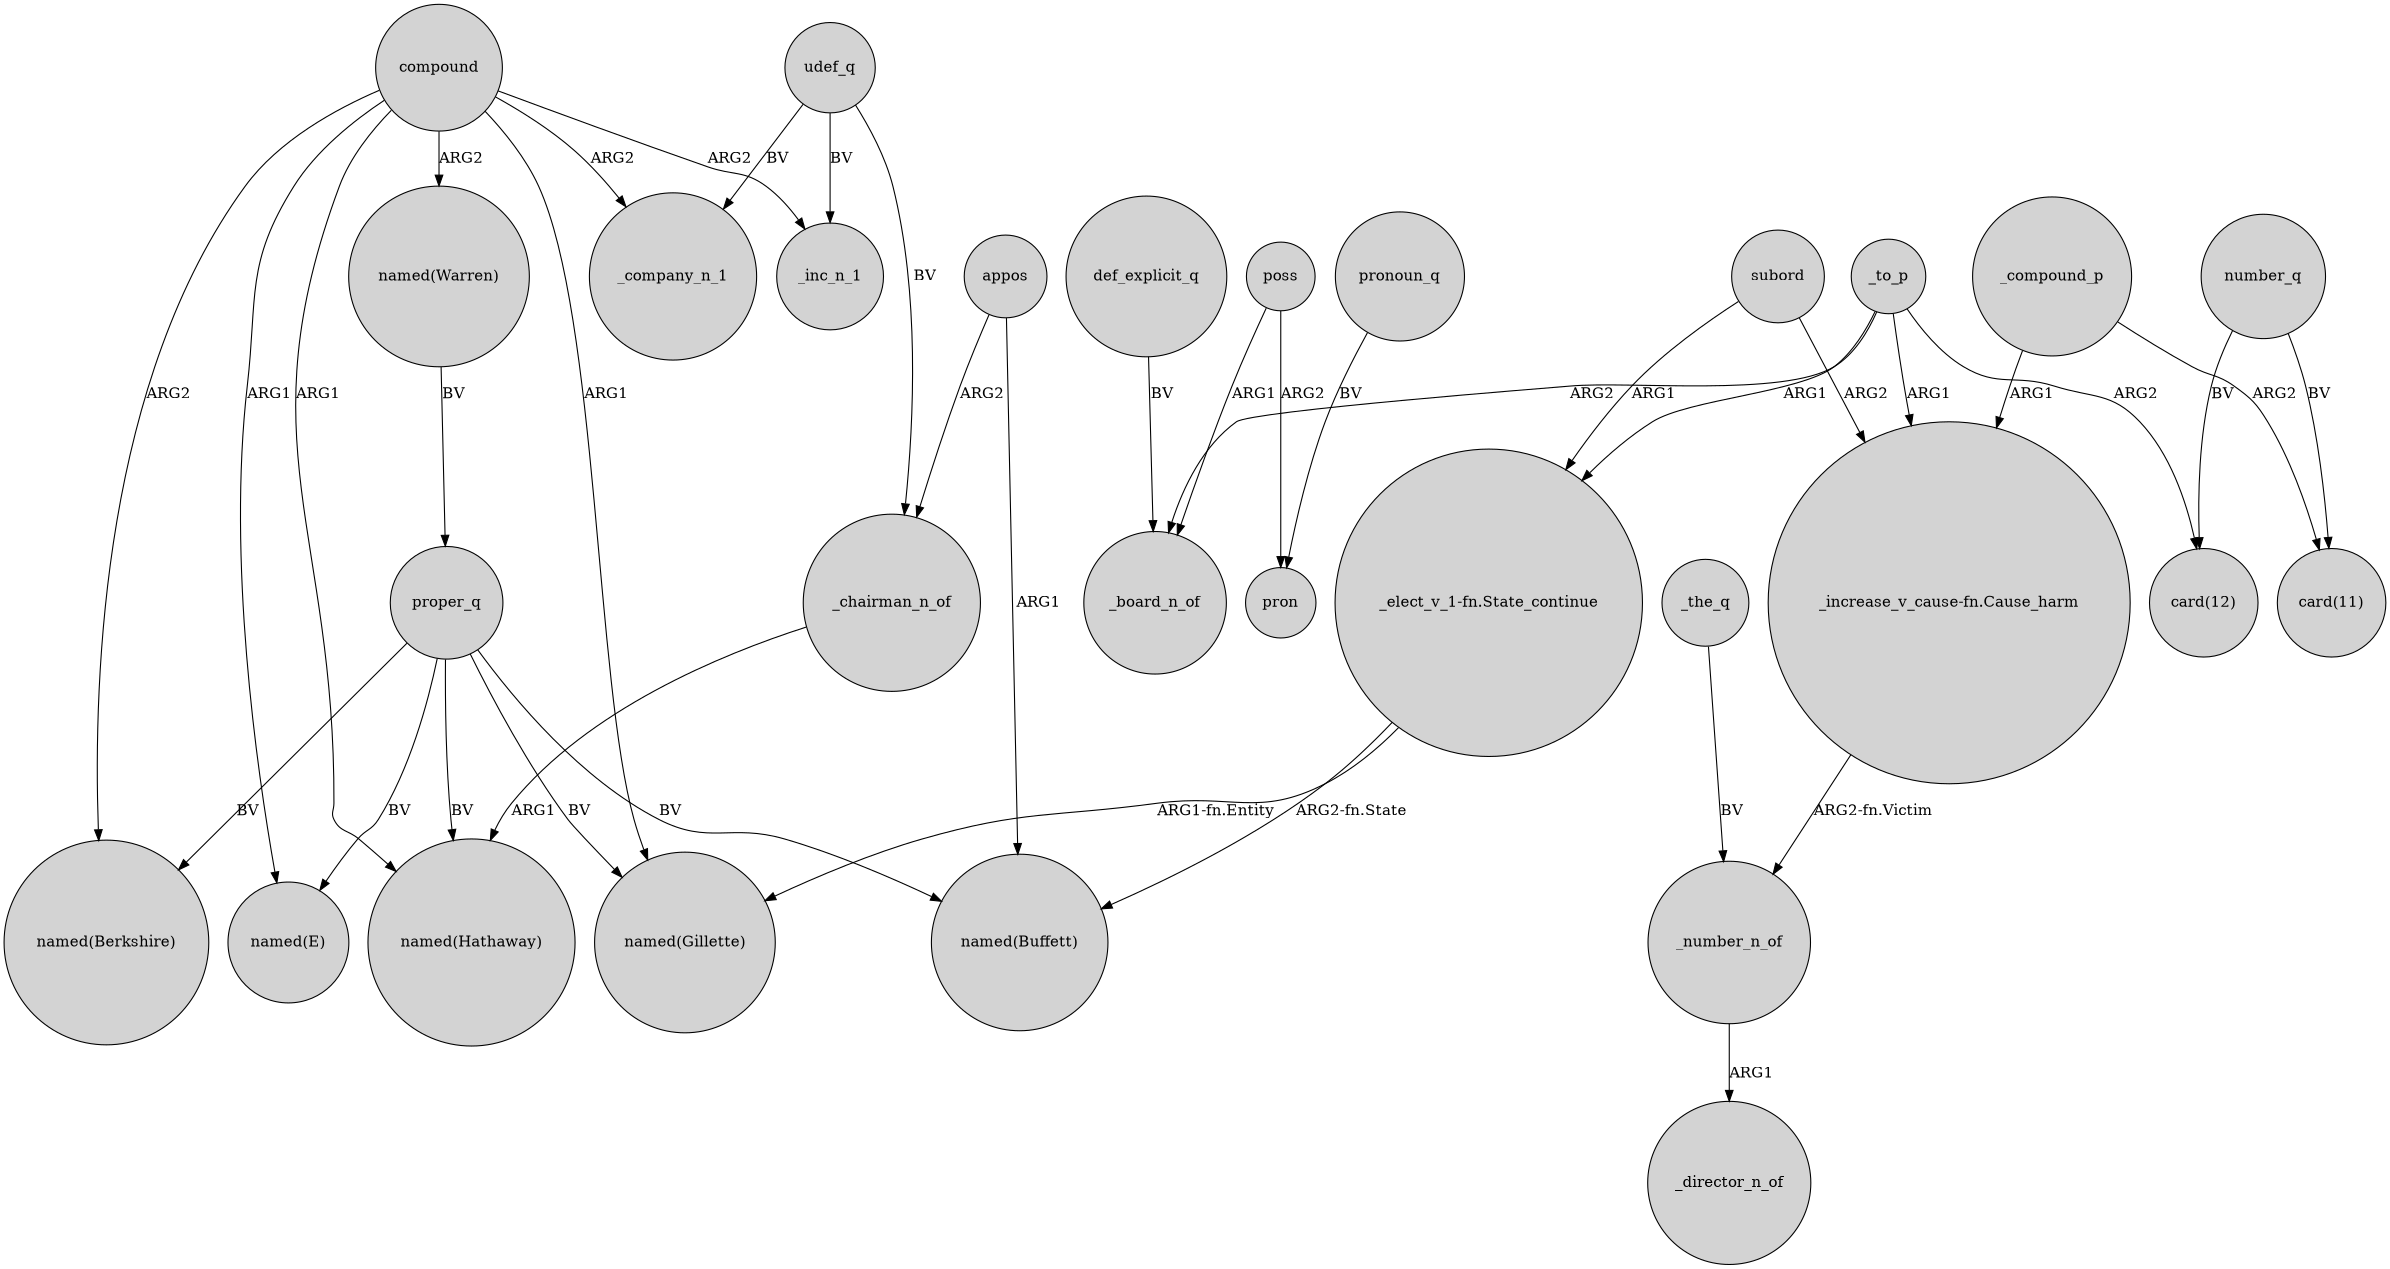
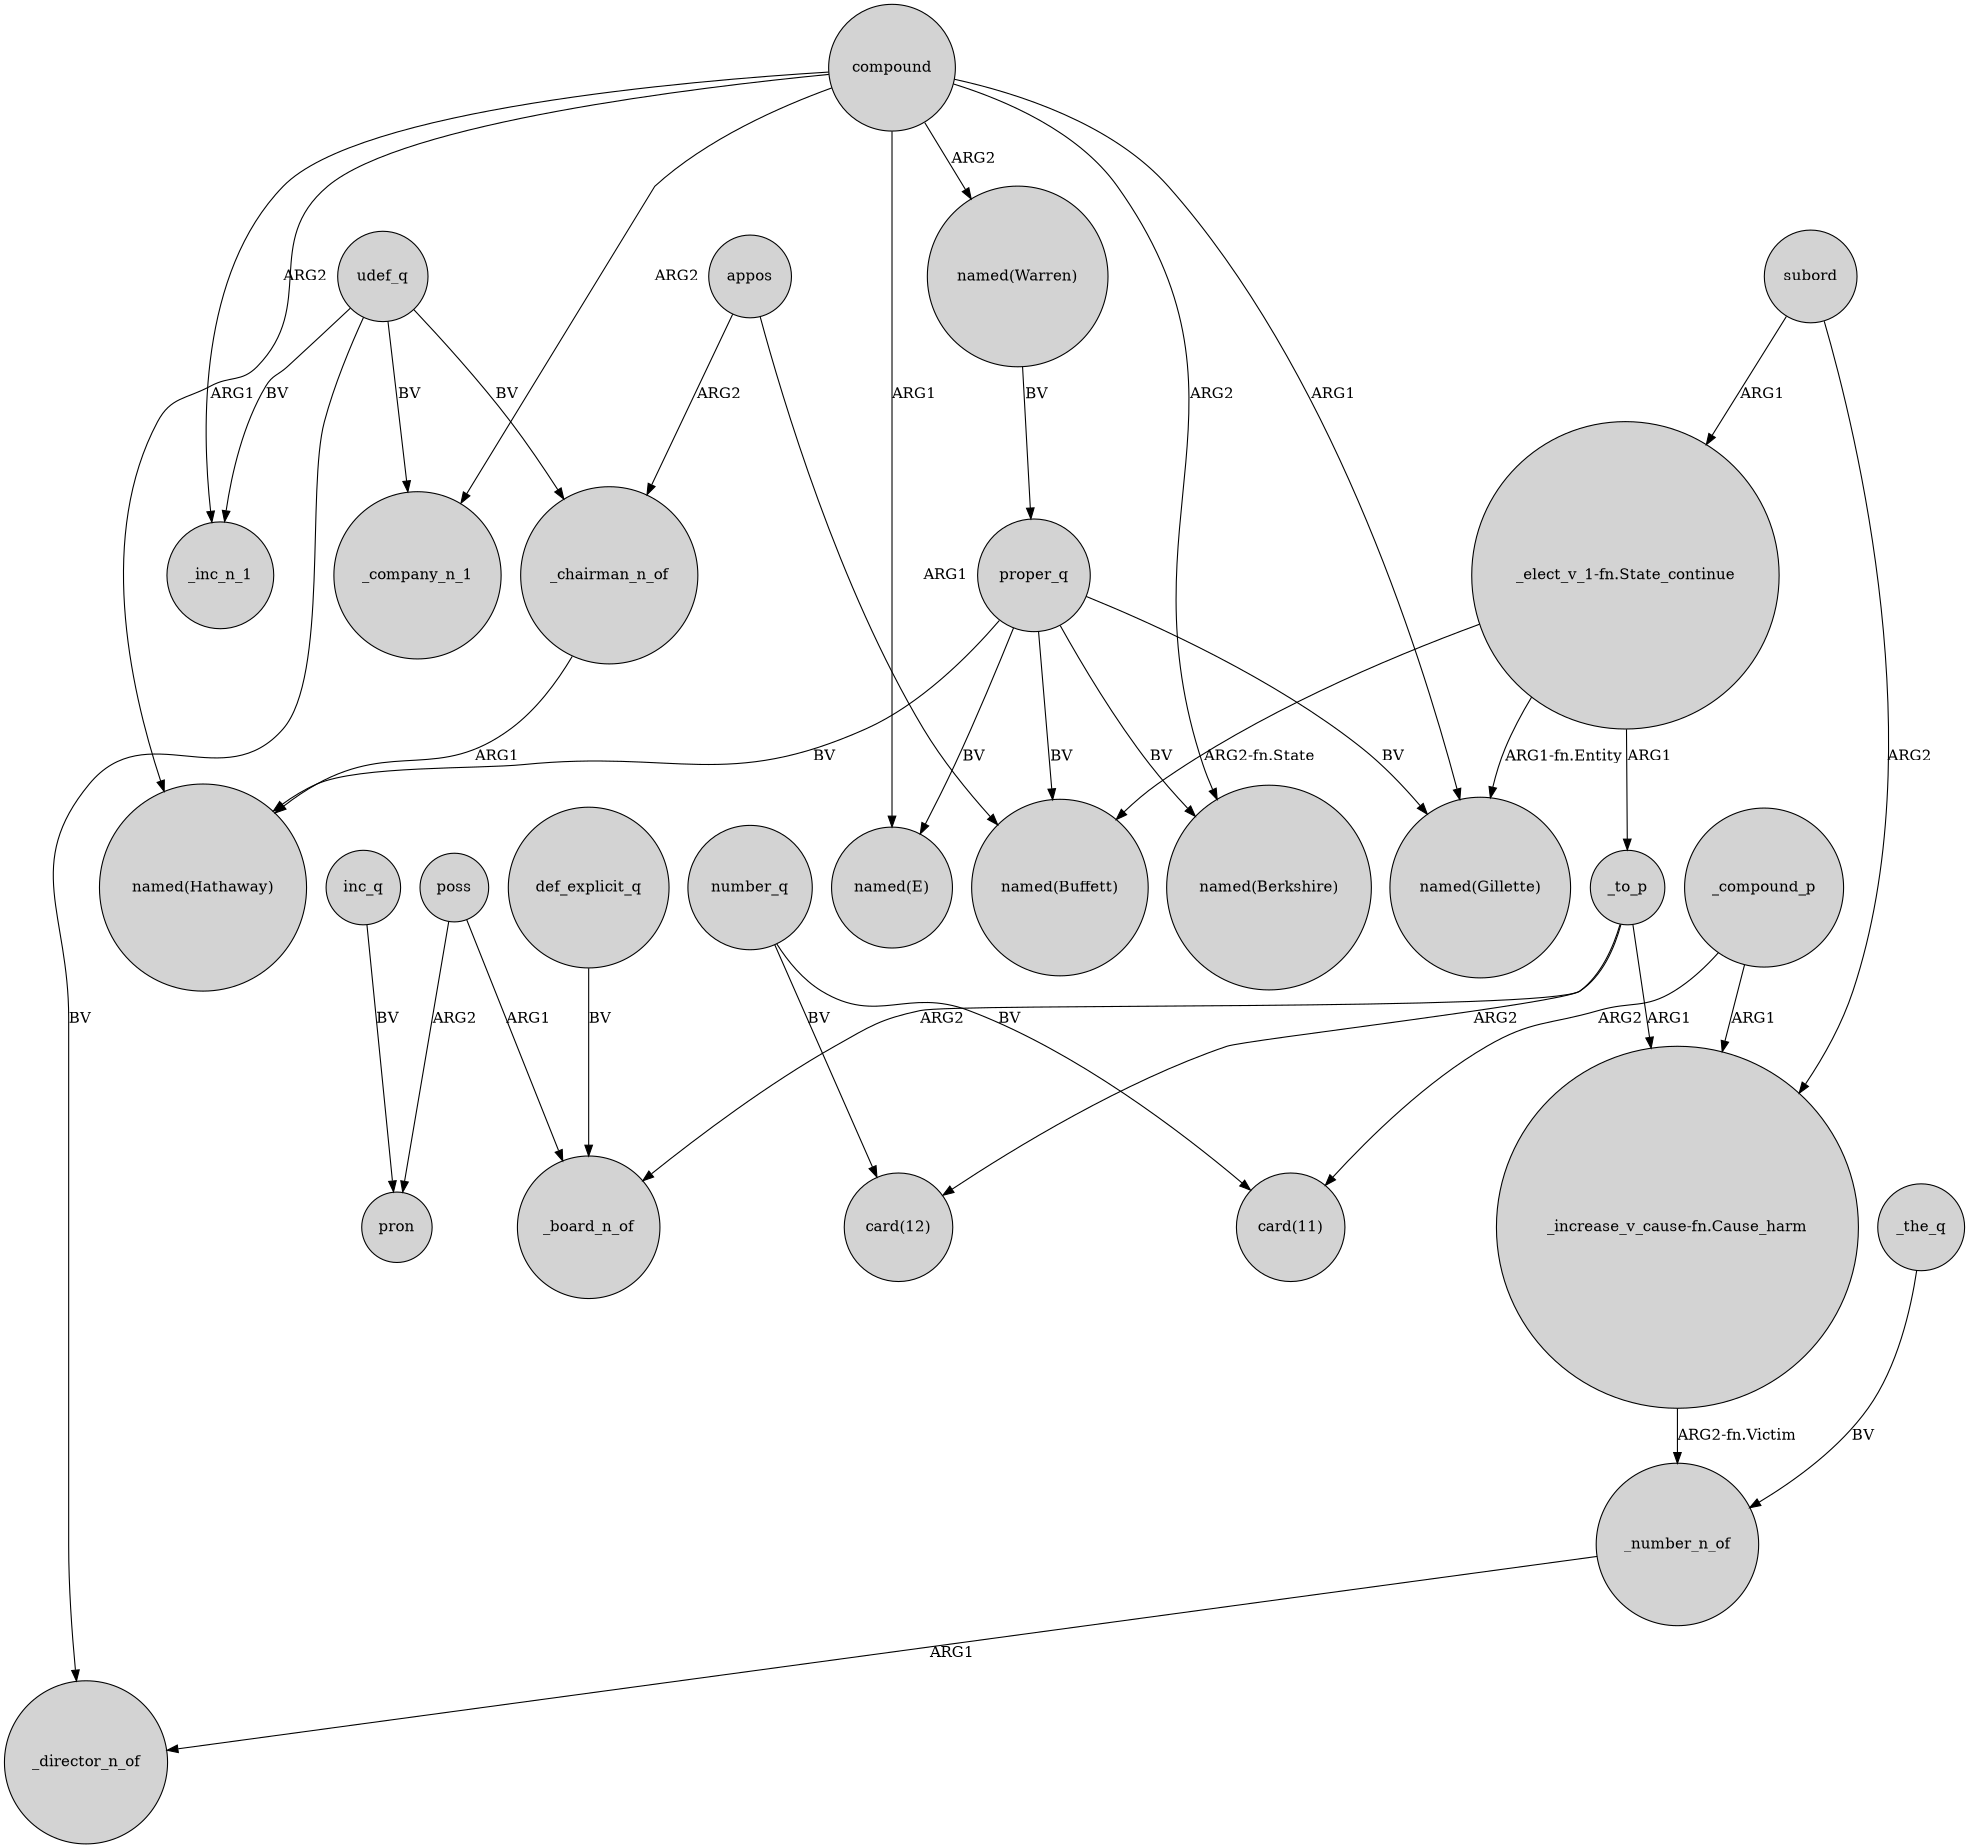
node "pronoun_q": label "pronoun_q" -> "inc_q"
edge "_to_p" -> "_elect_v_1-fn.State_continue": reversed
edge "udef_q" -> "_director_n_of": added, label "BV"
